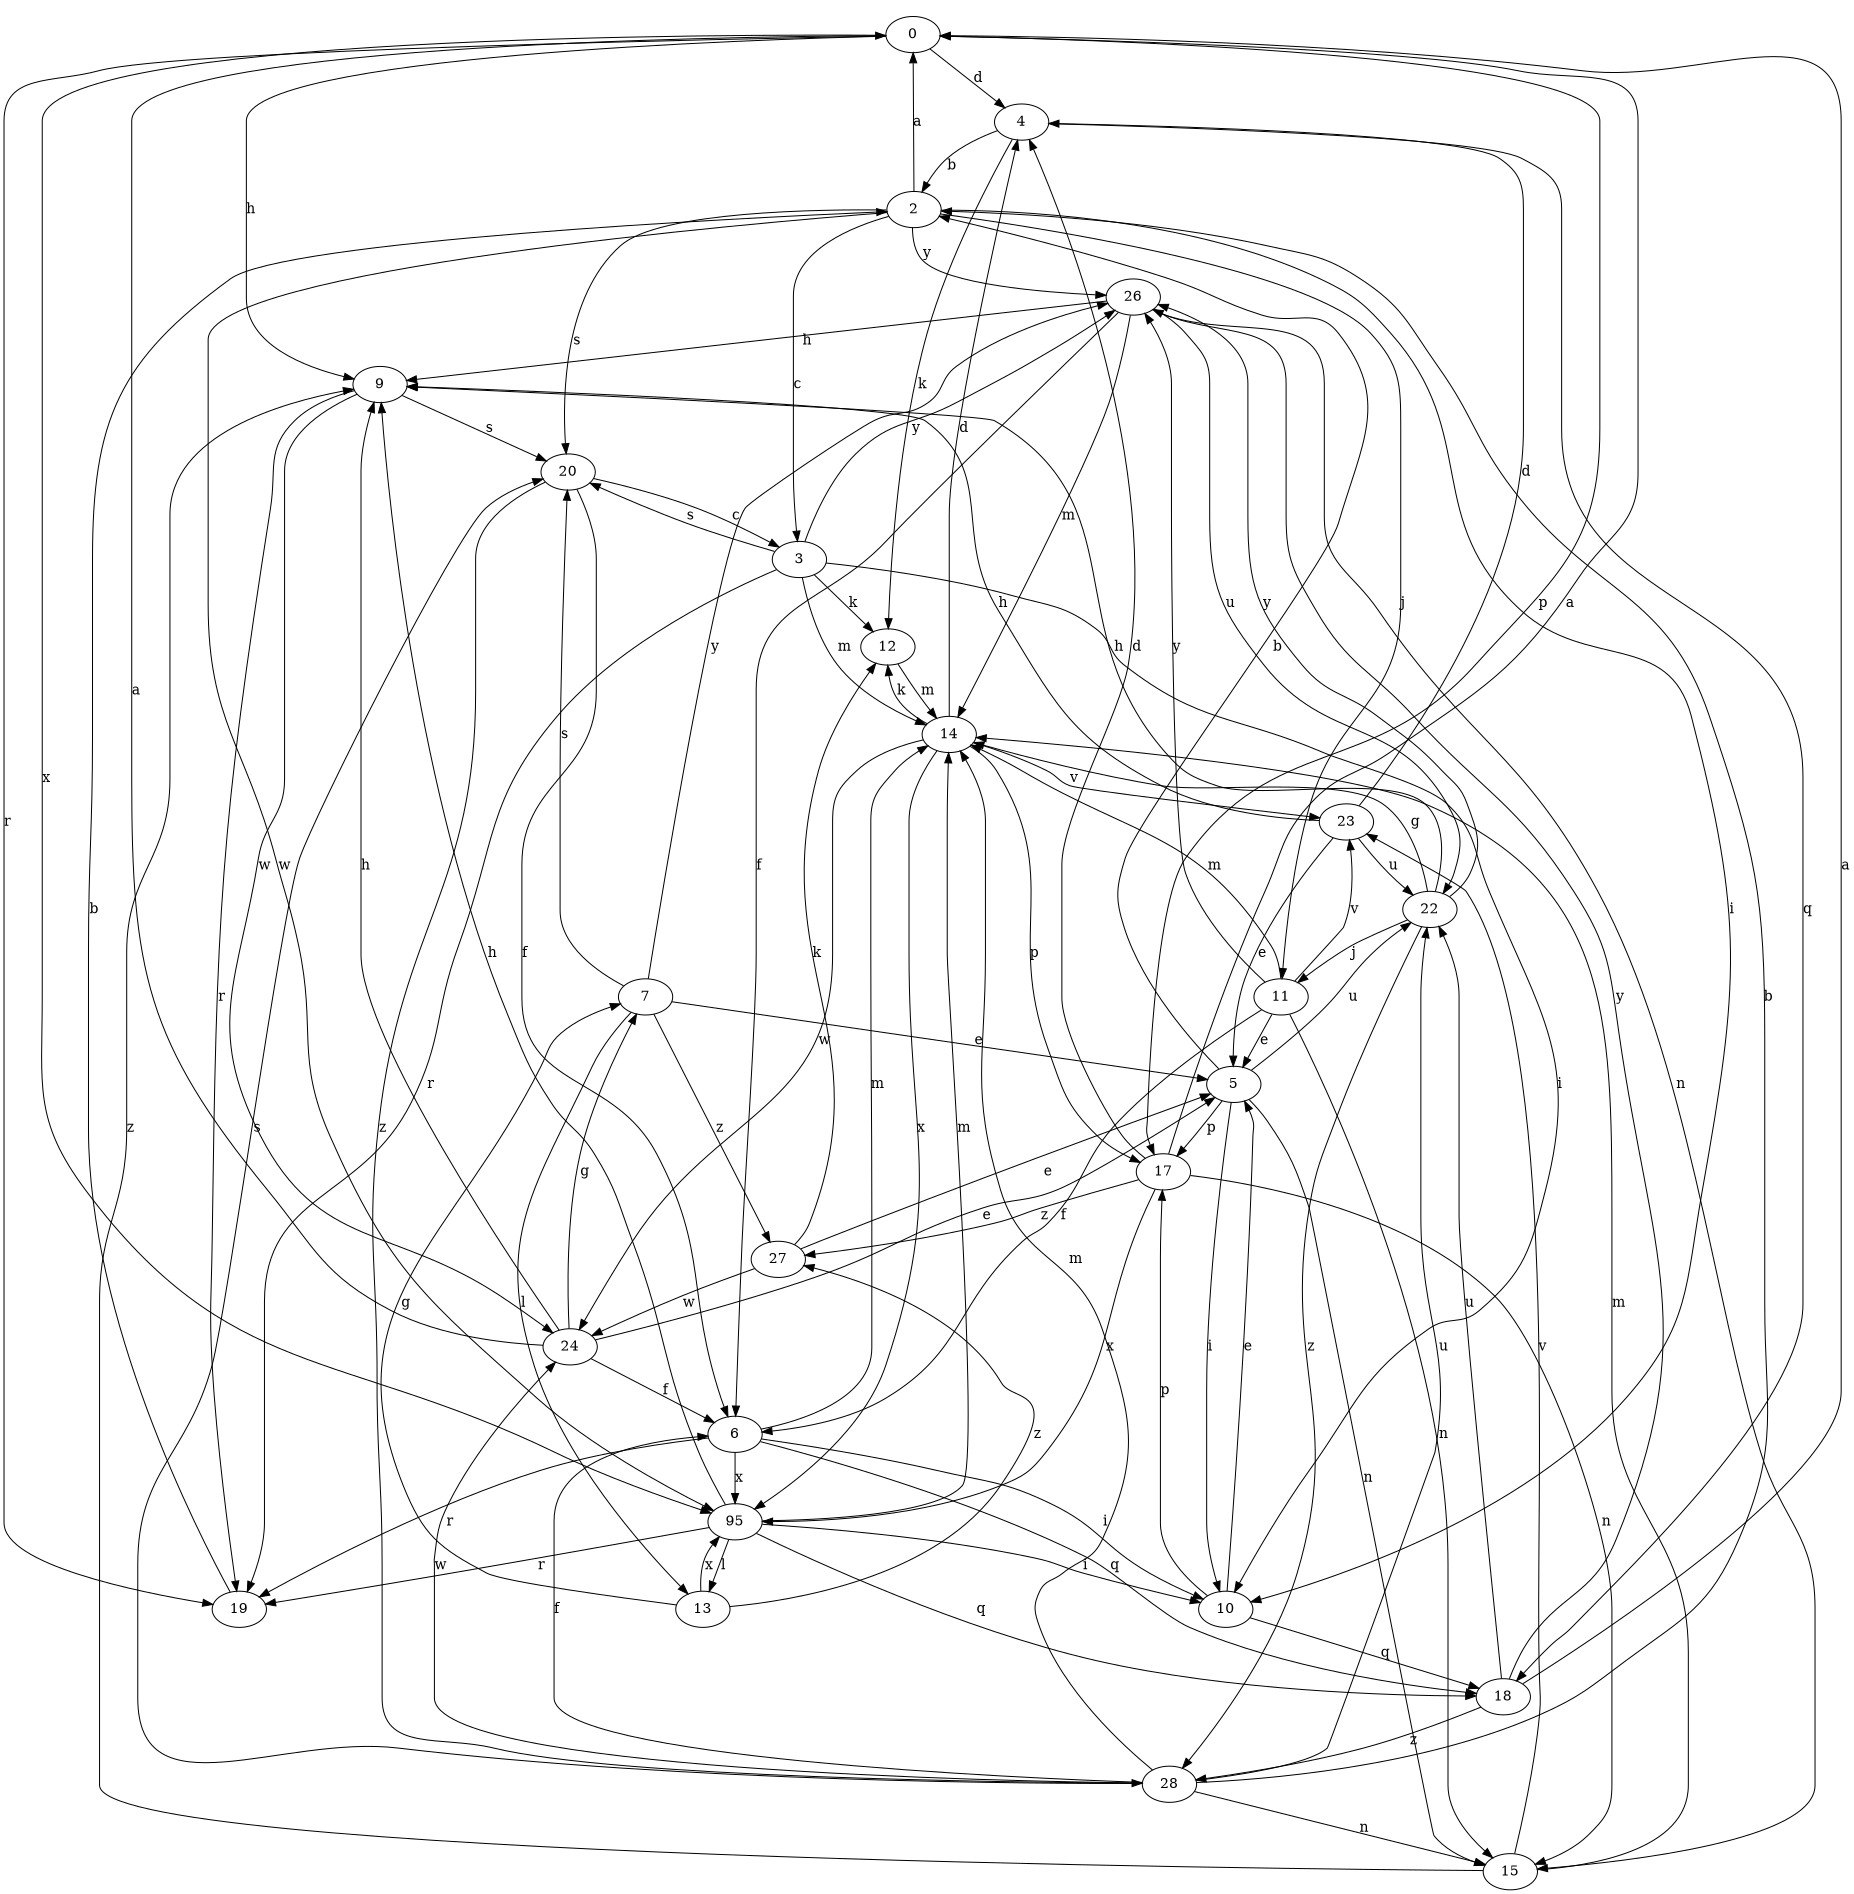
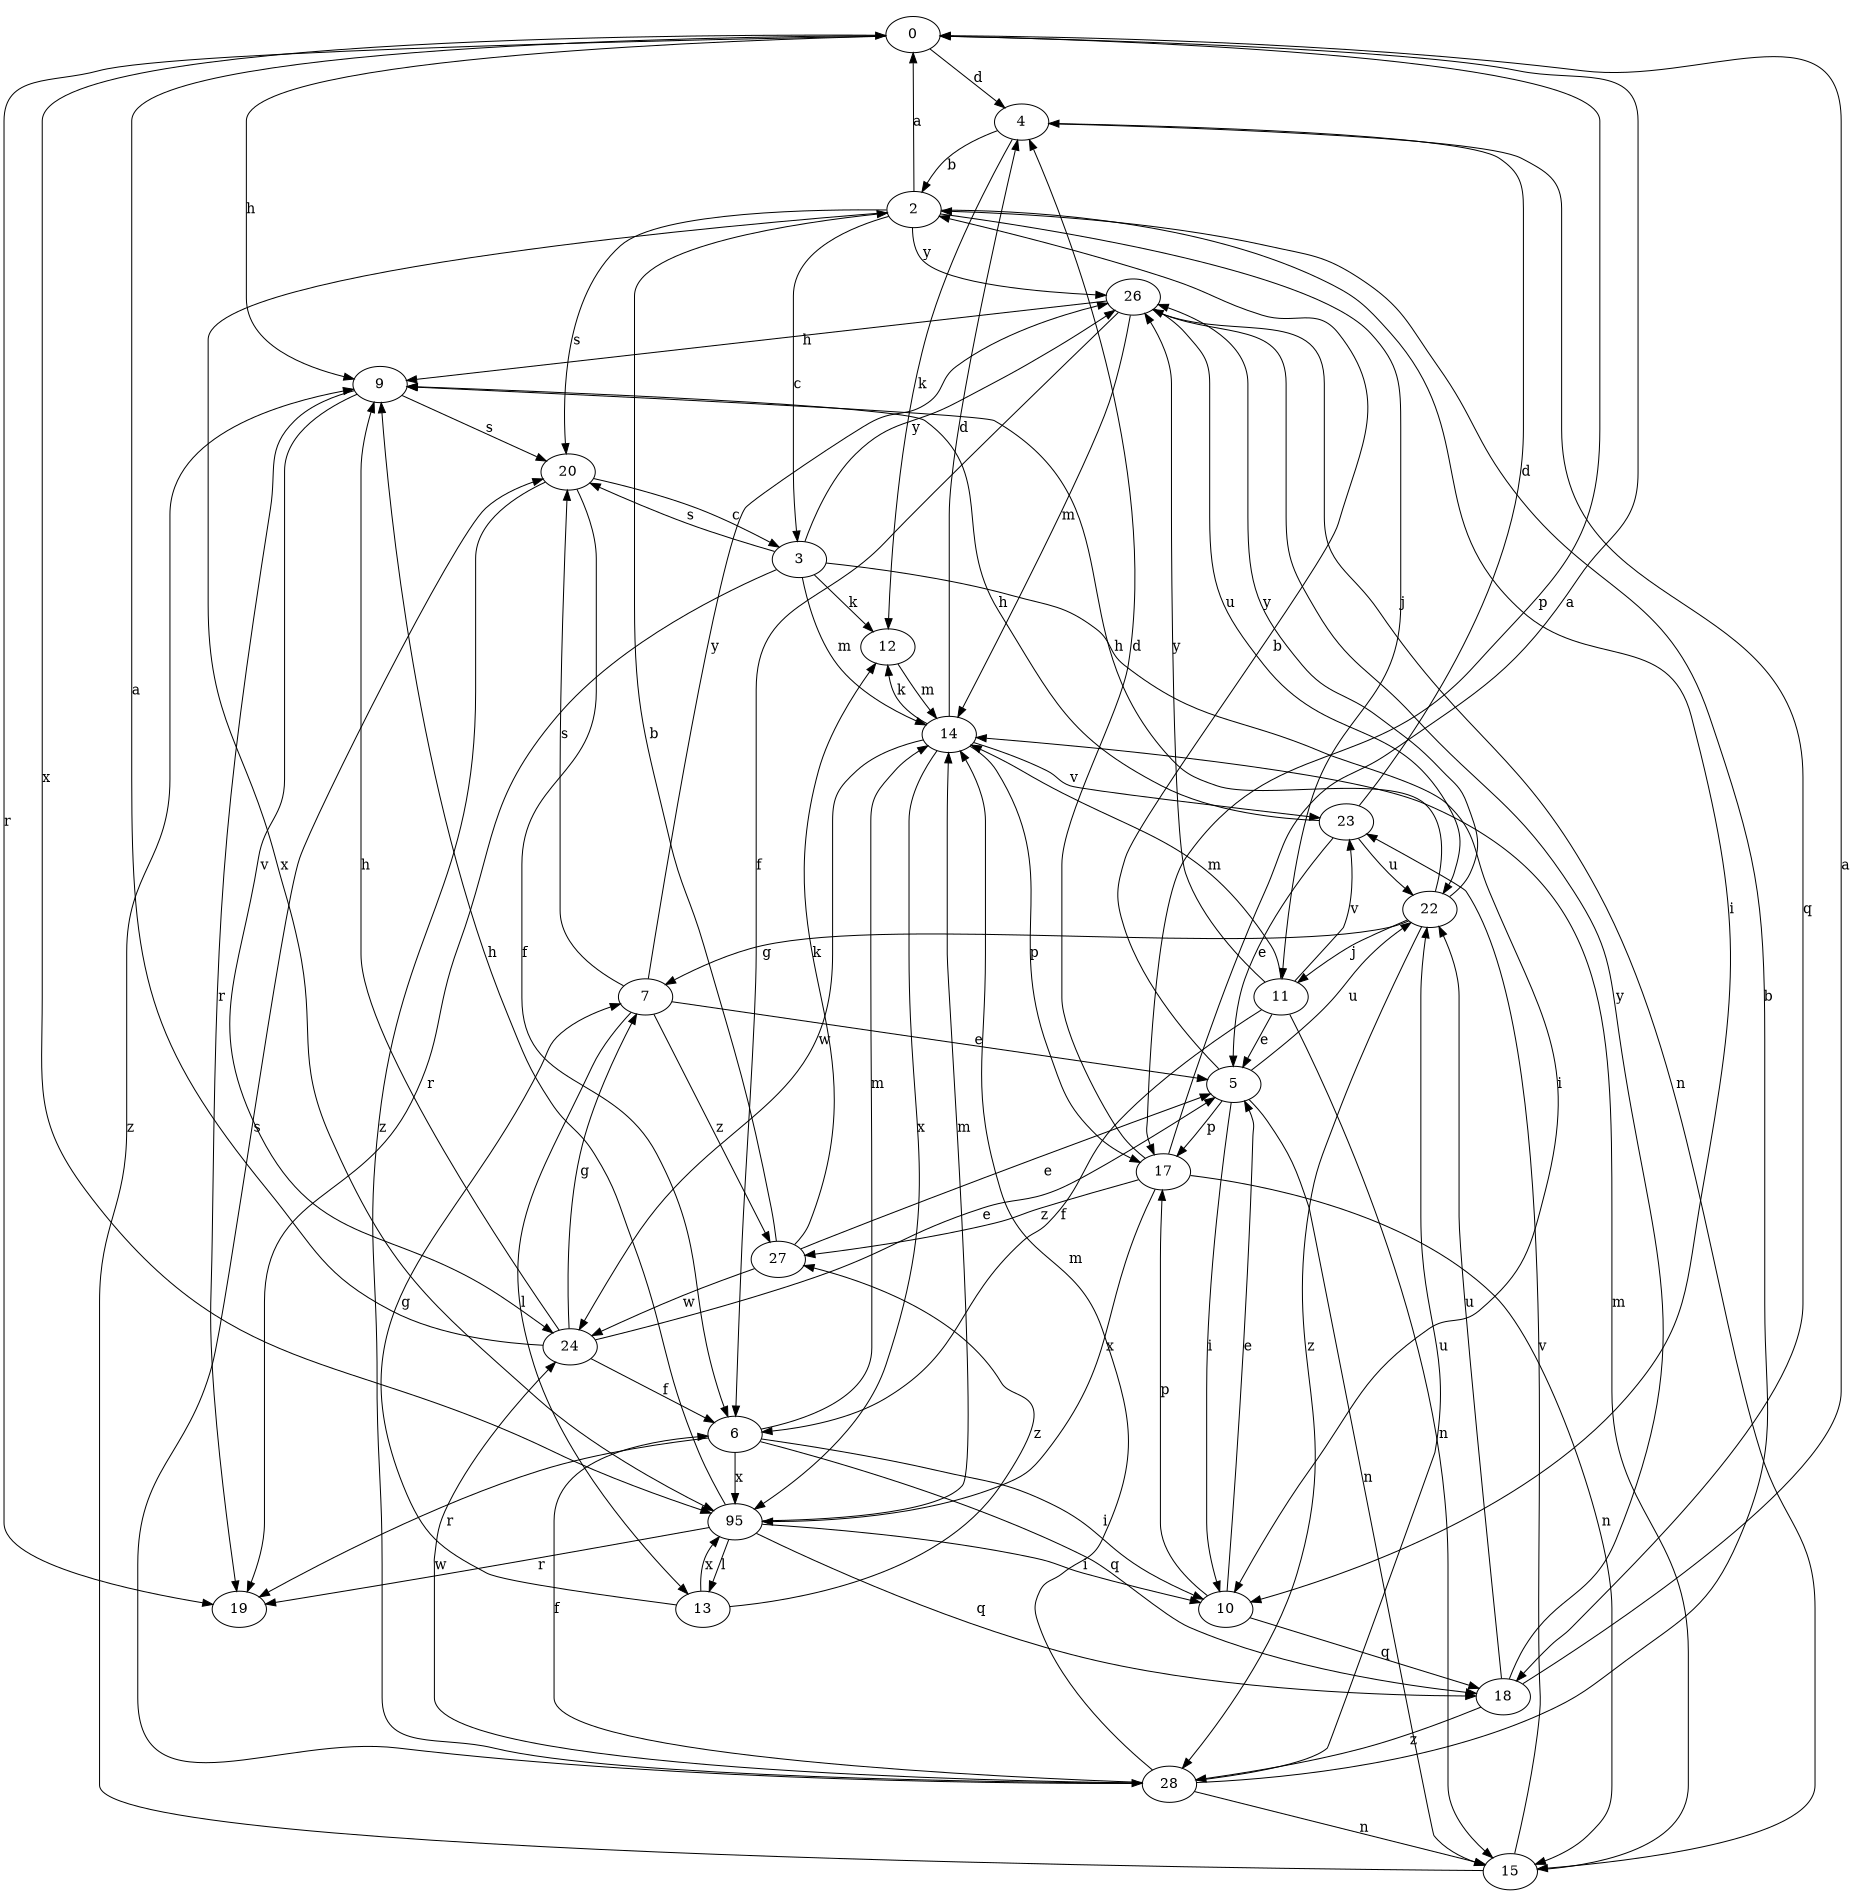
edge "19" -> "2": now "27" -> "2"
edge "22" -> "14": now "22" -> "7"
edge "9" -> "24": label "w" -> "v"
edge "2" -> "95": label "w" -> "x"
